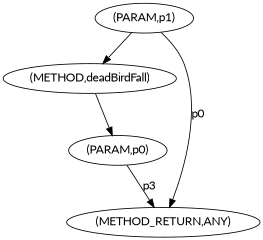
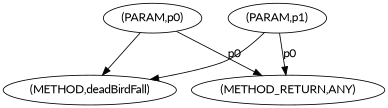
edge "(METHOD,deadBirdFall)" -> "(PARAM,p0)": reversed
edge "(PARAM,p0)" -> "(METHOD_RETURN,ANY)": label "p3" -> "p0"
